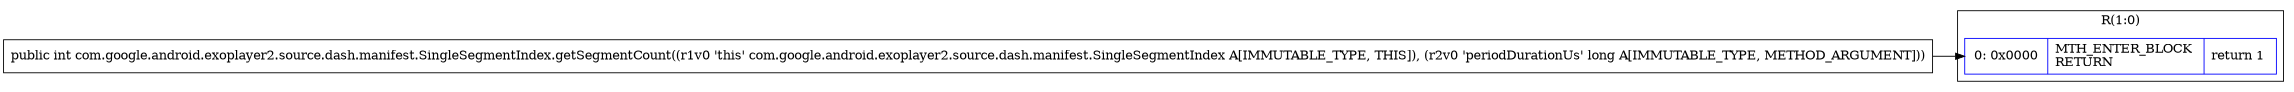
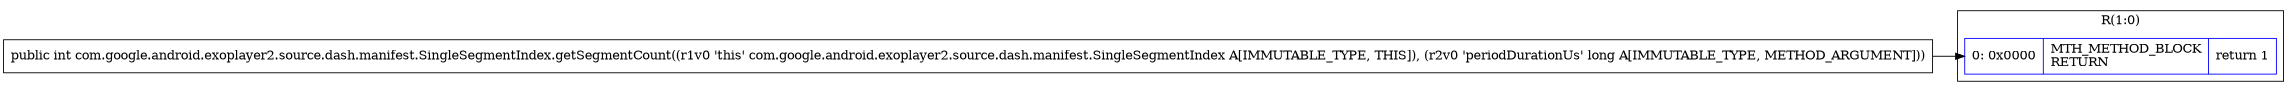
node "0: 0x0000": text "MTH_ENTER_BLOCK" -> "MTH_METHOD_BLOCK"
